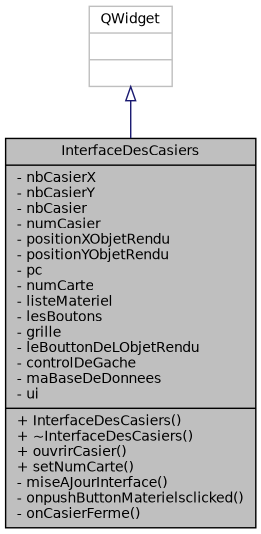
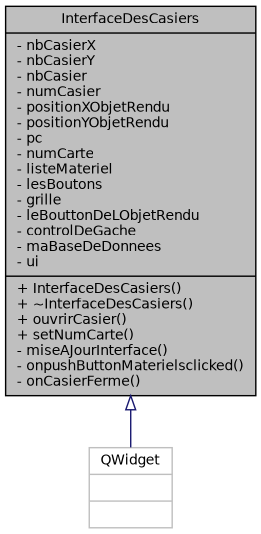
edge "InterfaceDesCasiers" -> "QWidget": reversed
